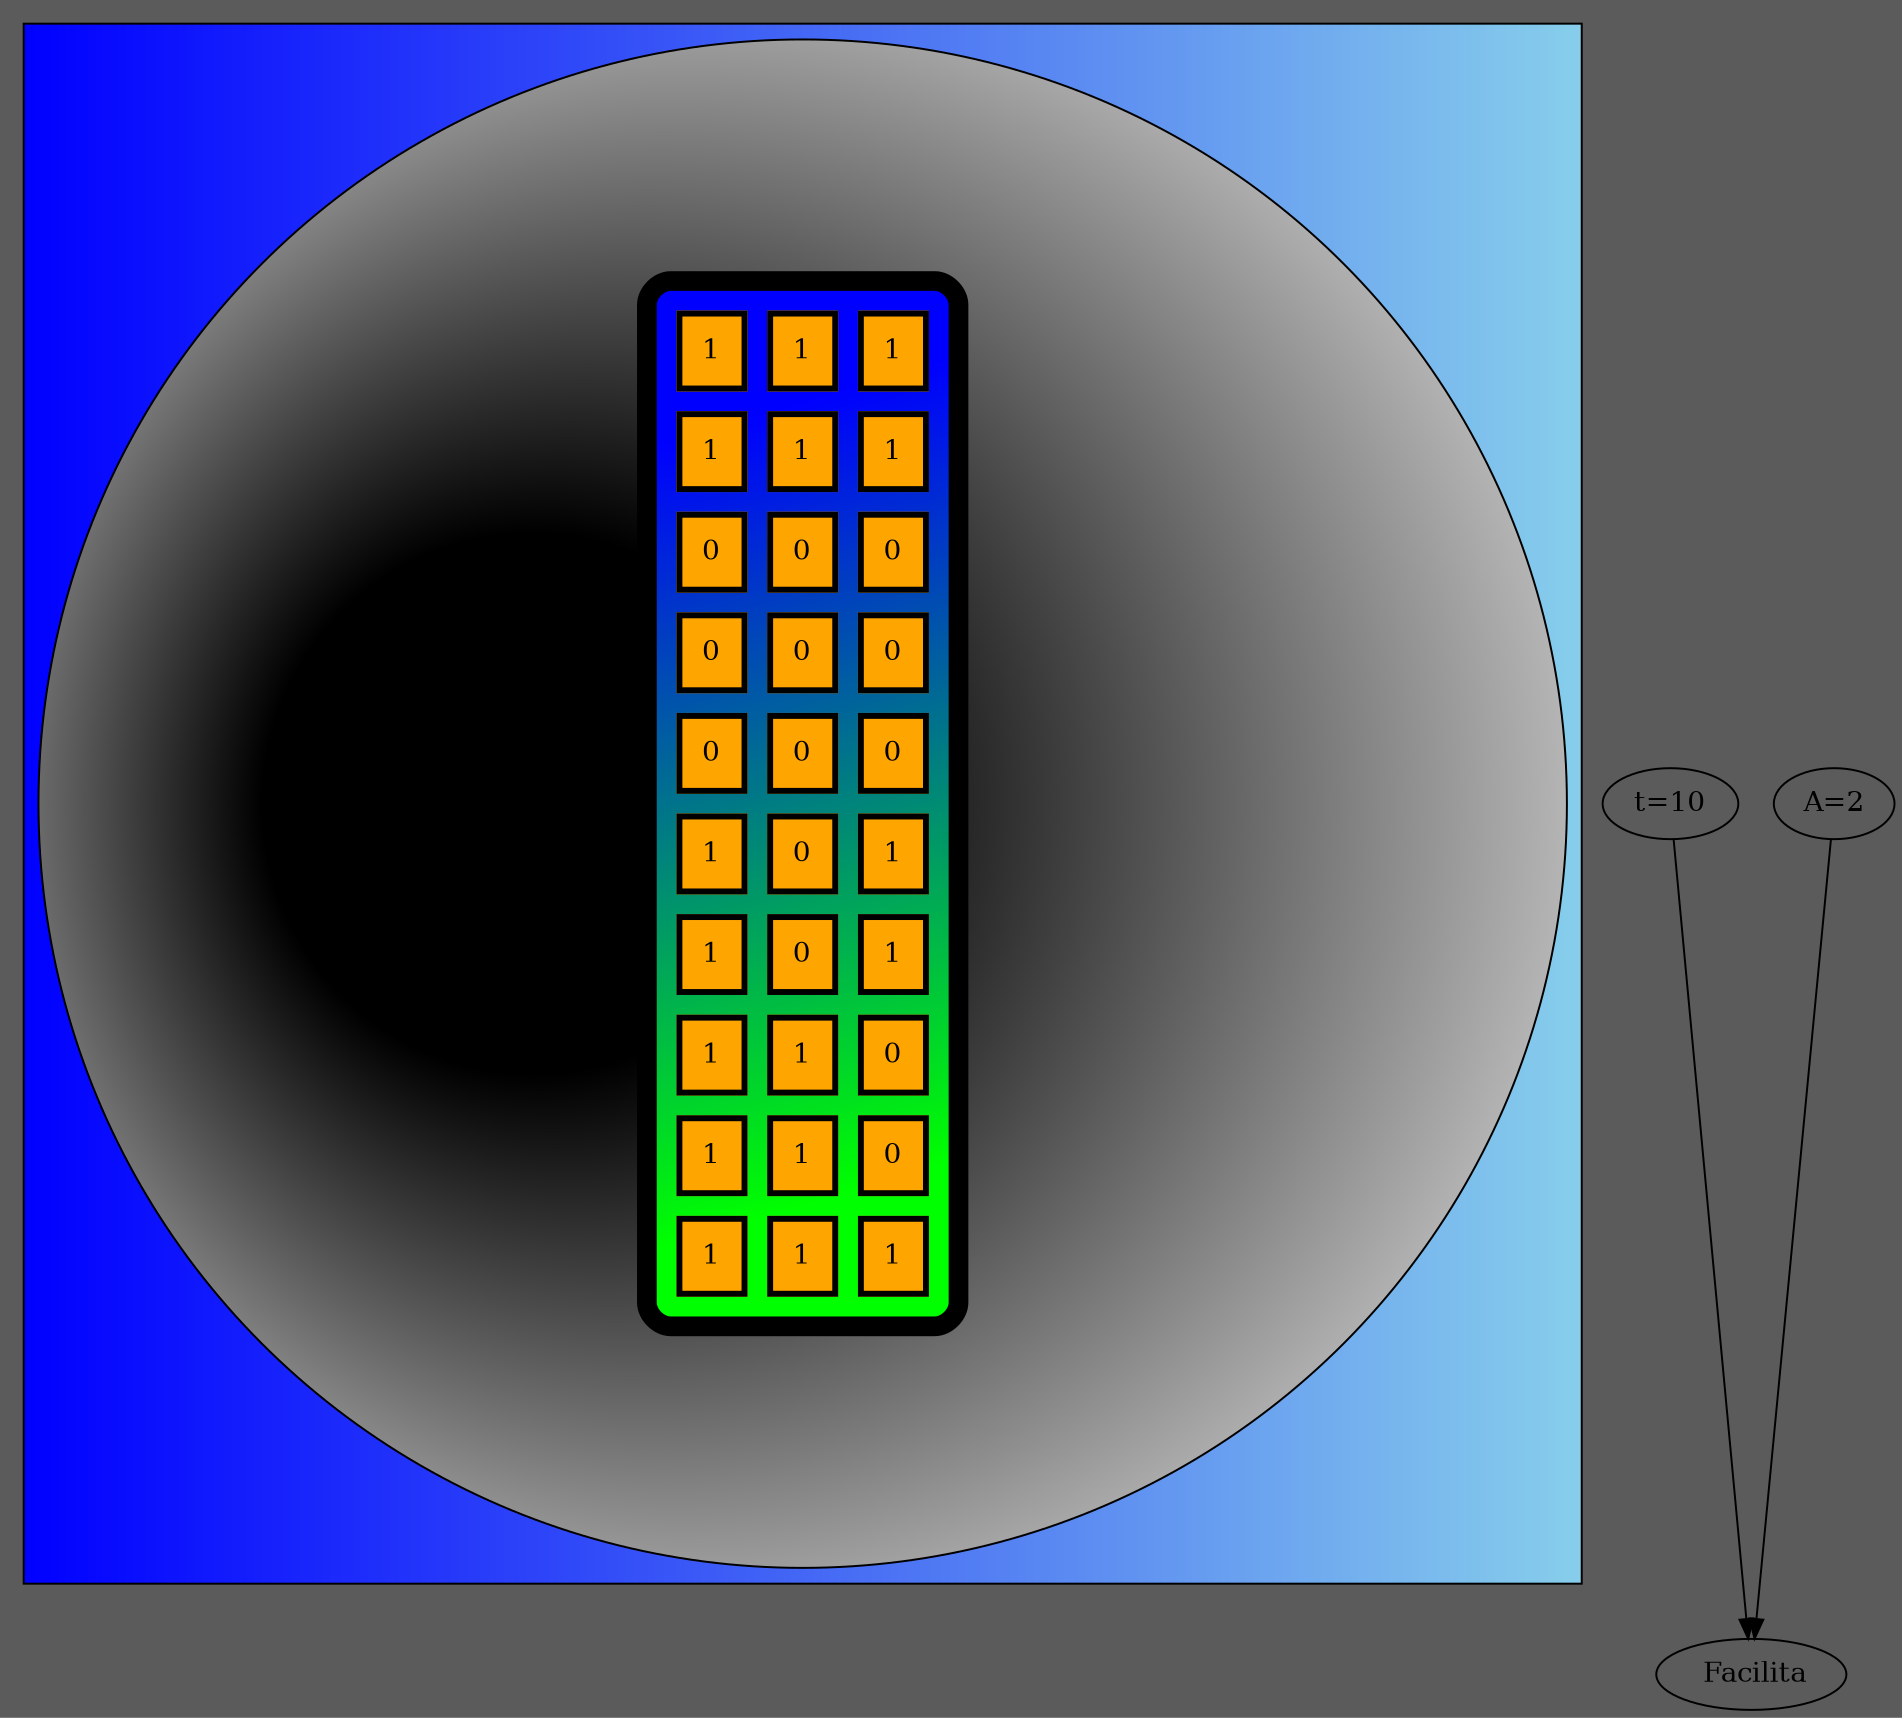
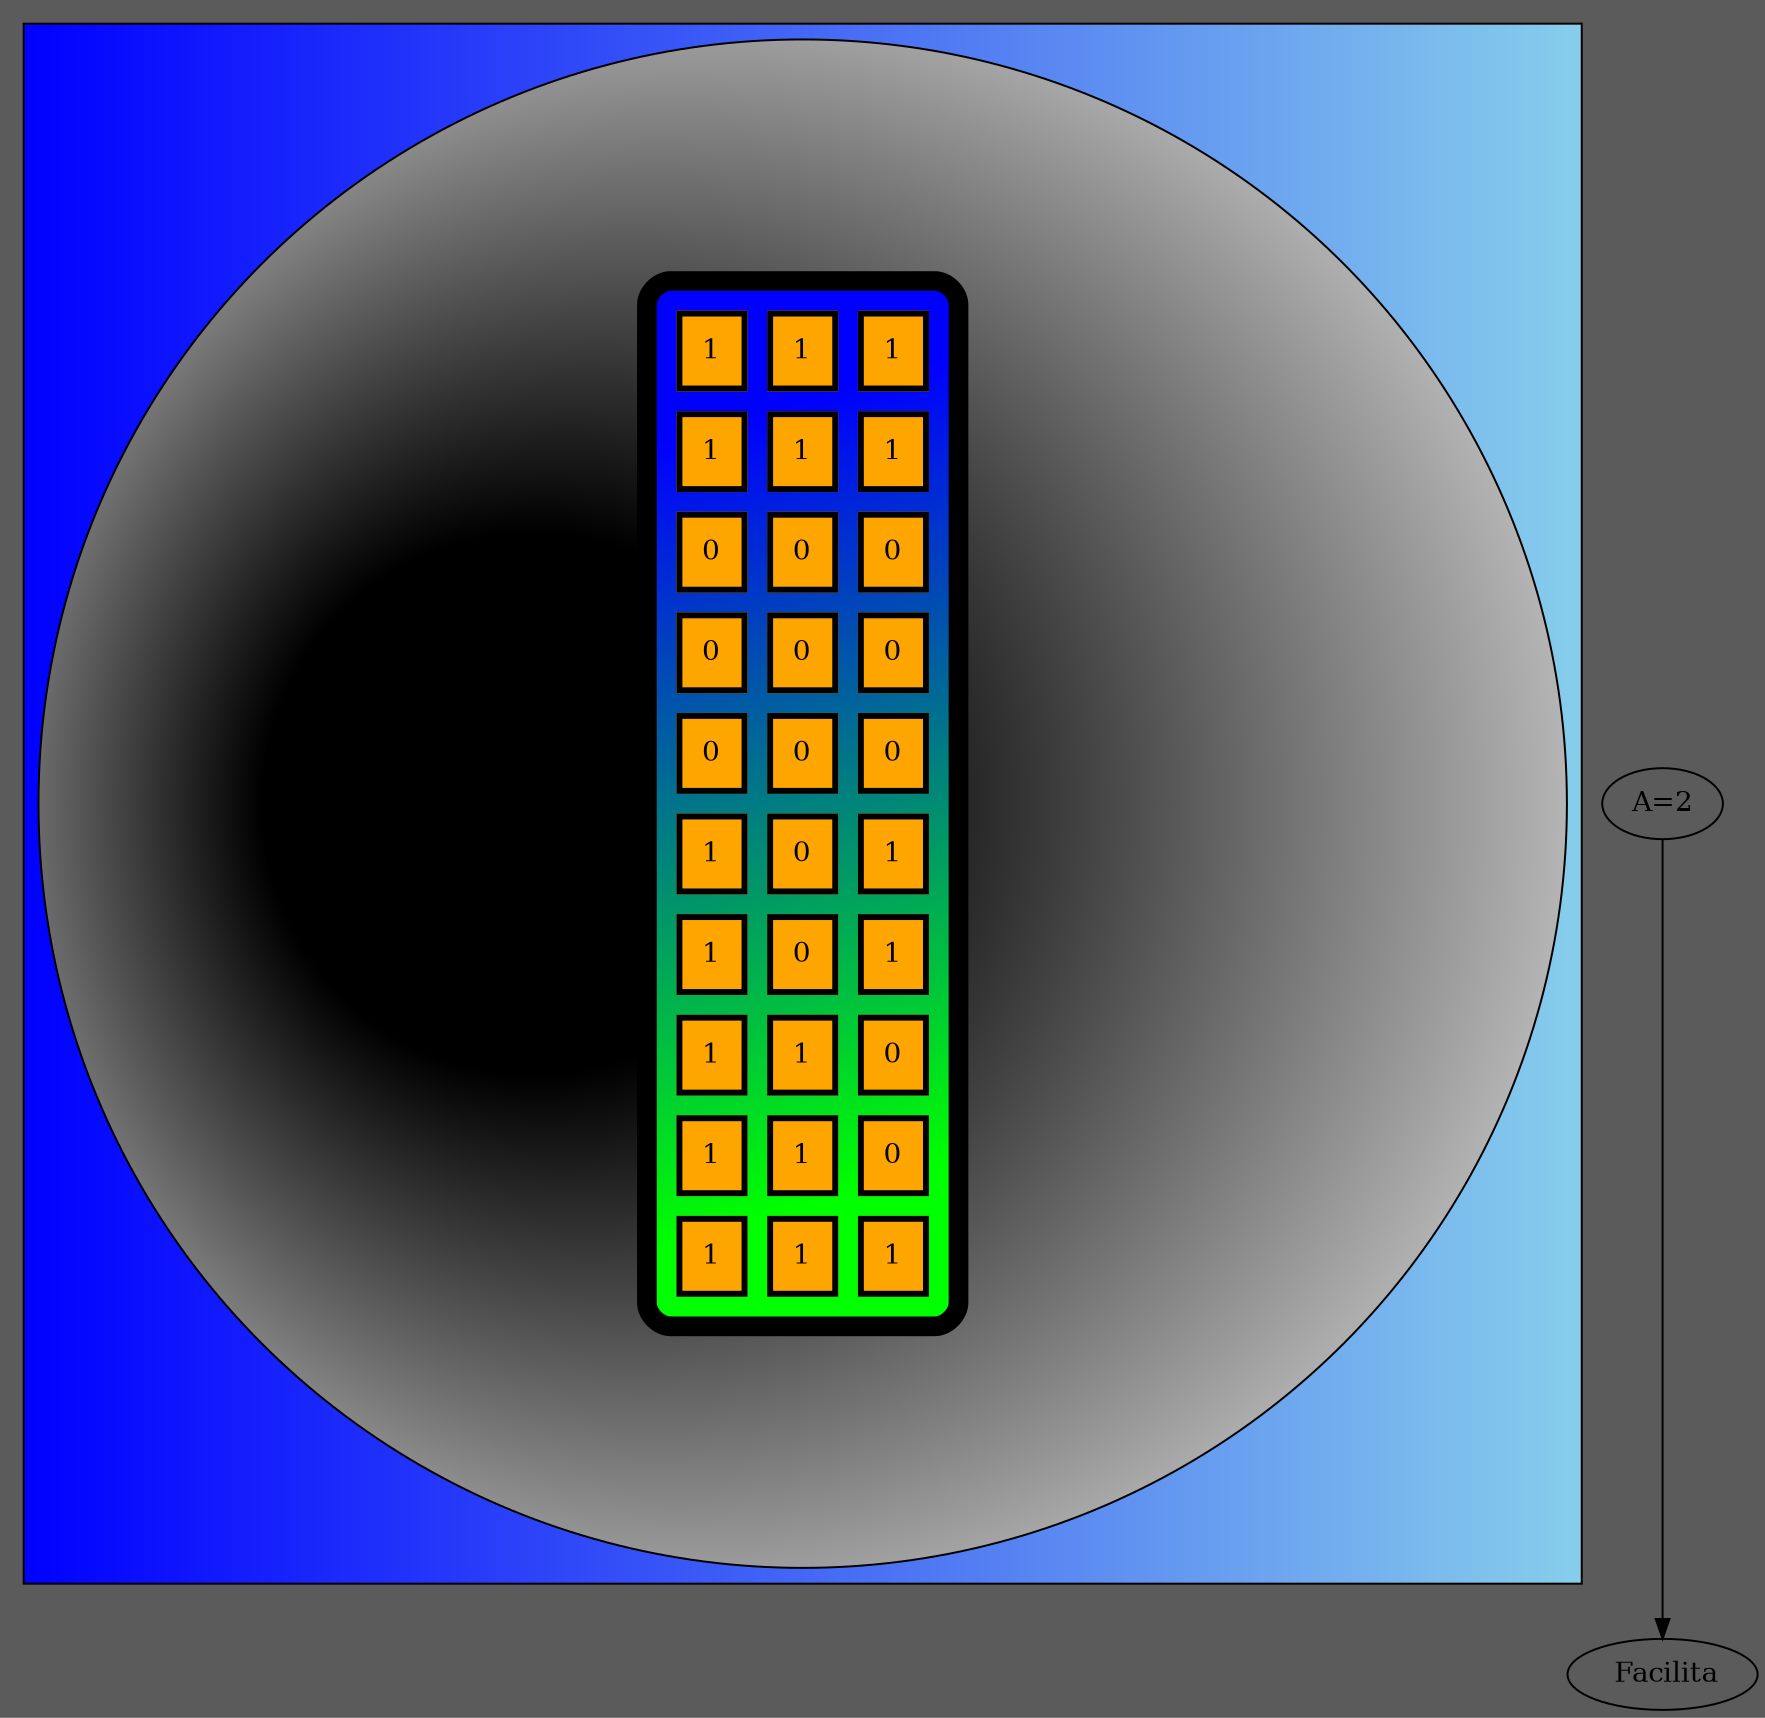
node "t=10": removed
